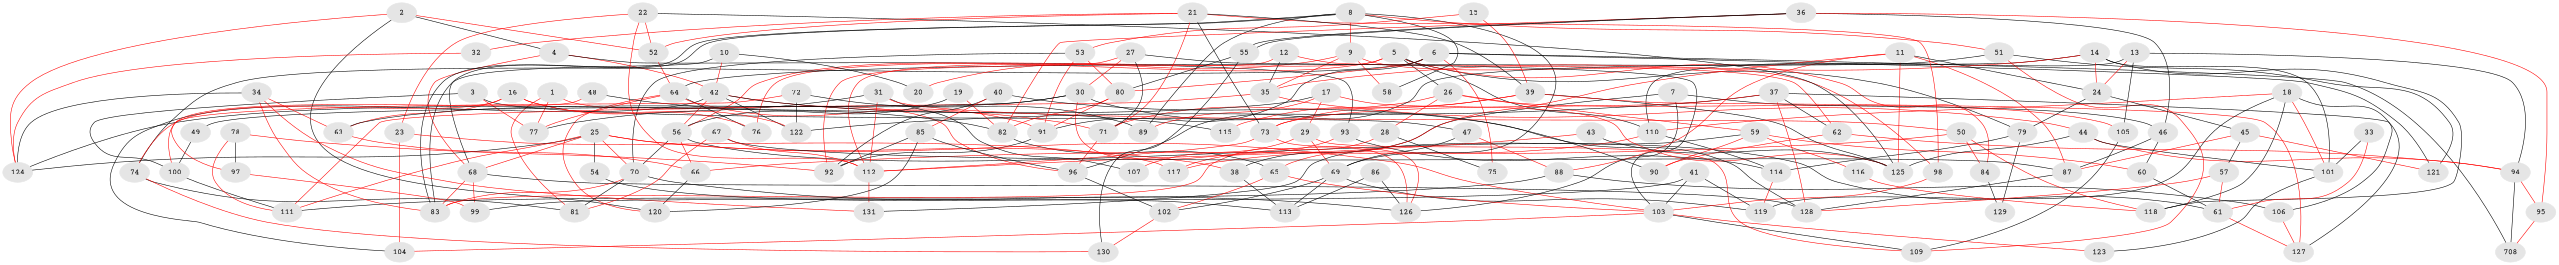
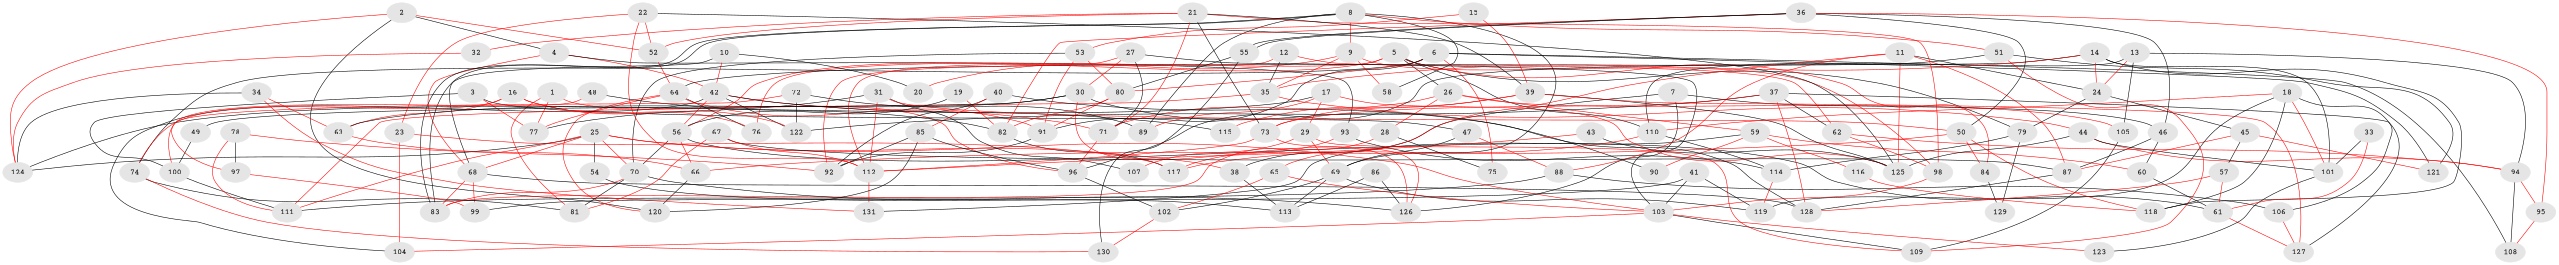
edge "36" -- "50": added
edge "62" -- "90": now "62" -- "98"
edge "82" -- "65": now "82" -- "117"
edge "34" -- "83": removed
node "708": label "708" -> "108"
